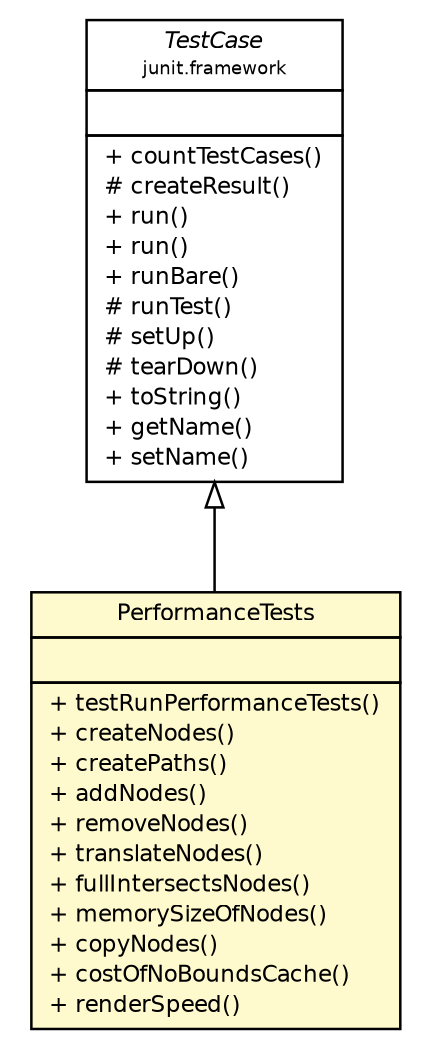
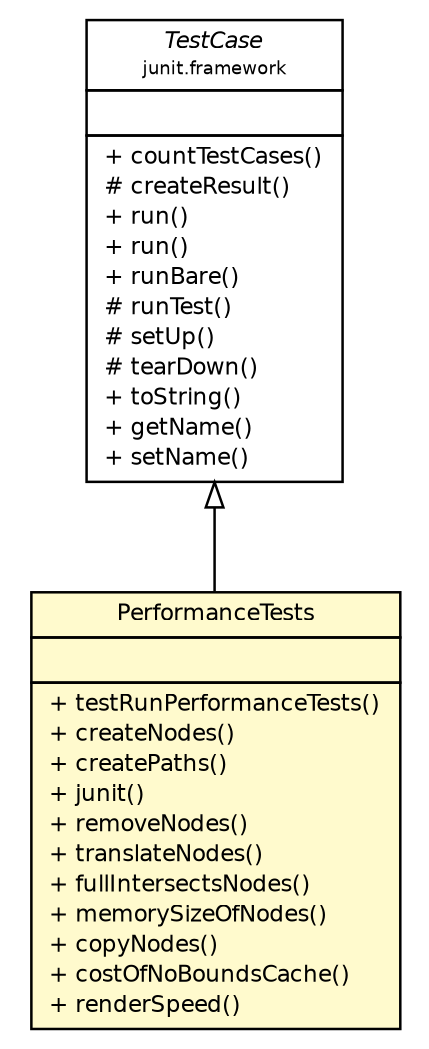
node "PerformanceTests": text "+ addNodes()" -> "+ junit()"
